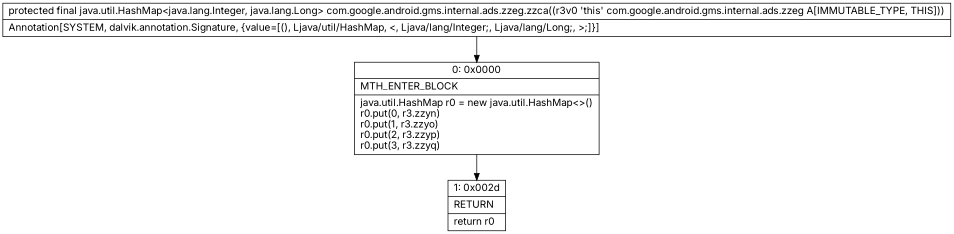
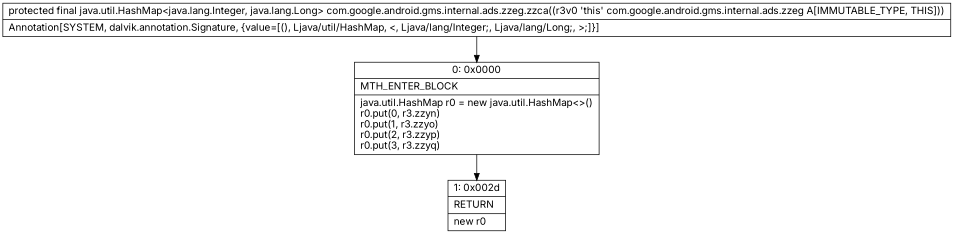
node "1: 0x002d": text "return r0" -> "new r0"
